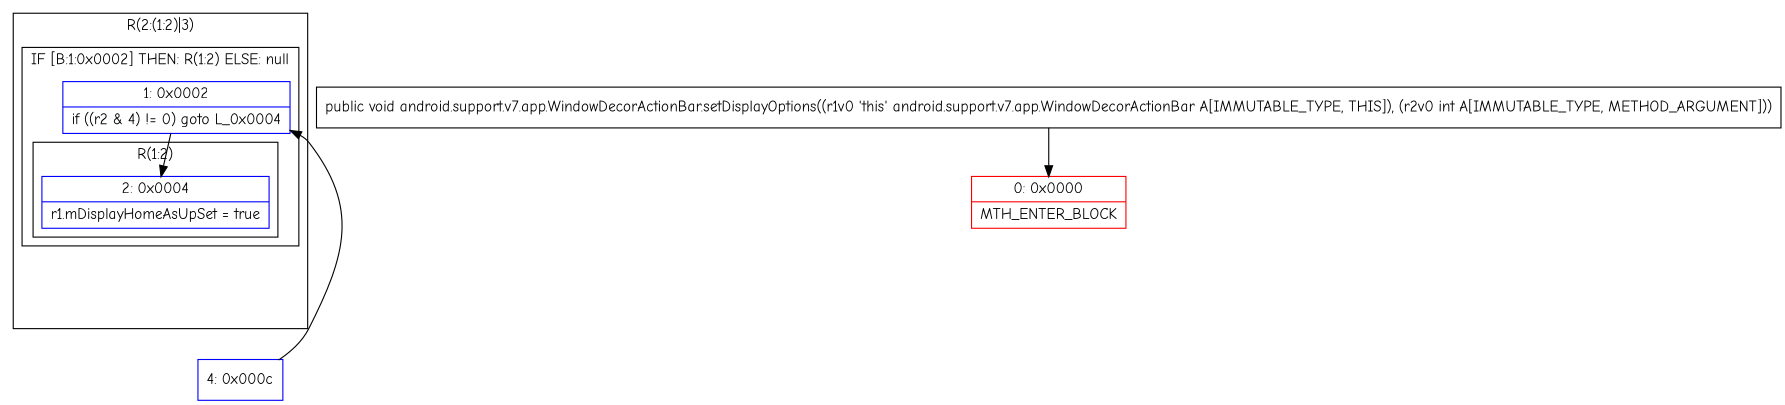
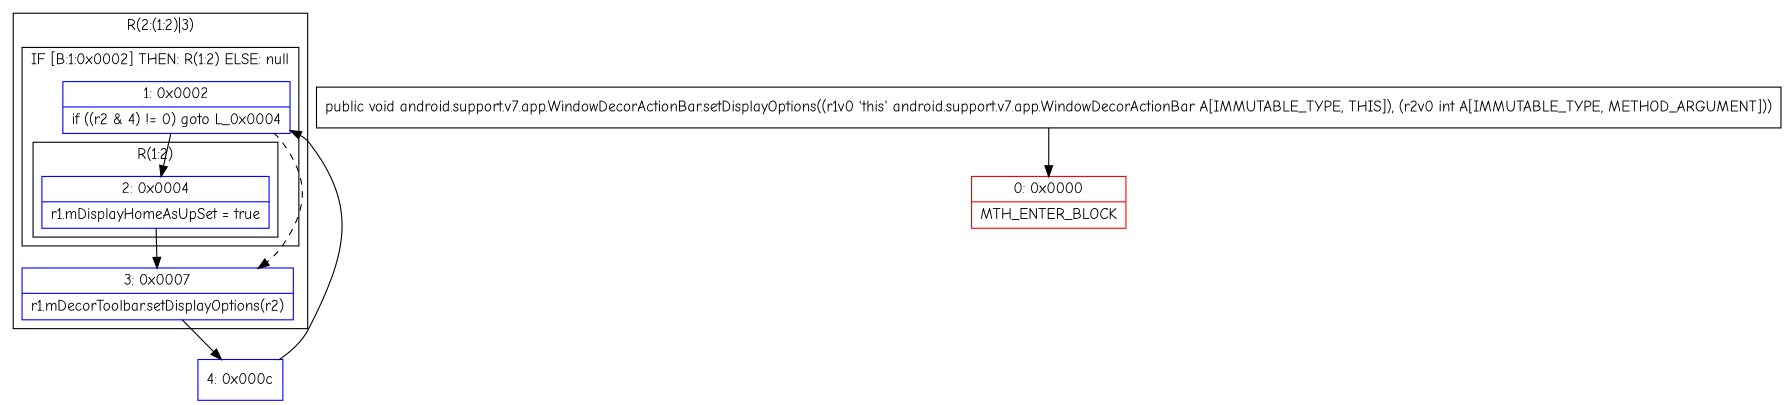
node "3: 0x0007": added
